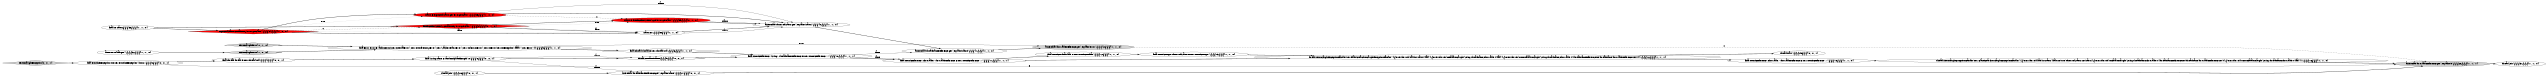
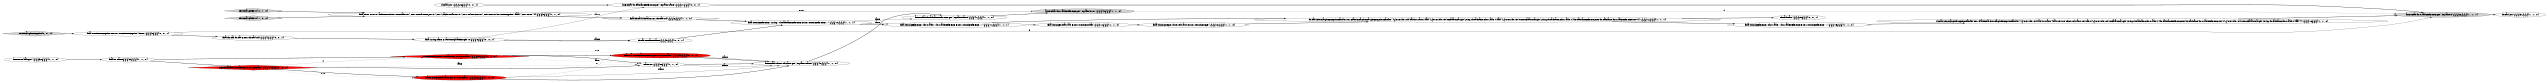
edge "assertTrue(halt.get())@@@32@@@['1', '1', '0']" -> "testUncaughtError['1', '0', '0']": now "assertTrue(halt.get())@@@32@@@['1', '1', '0']" -> "final int status@@@33@@@['1', '1', '0']"
node "thread.setName(name)@@@9@@@['0', '0', '1']": shape diamond -> ellipse
